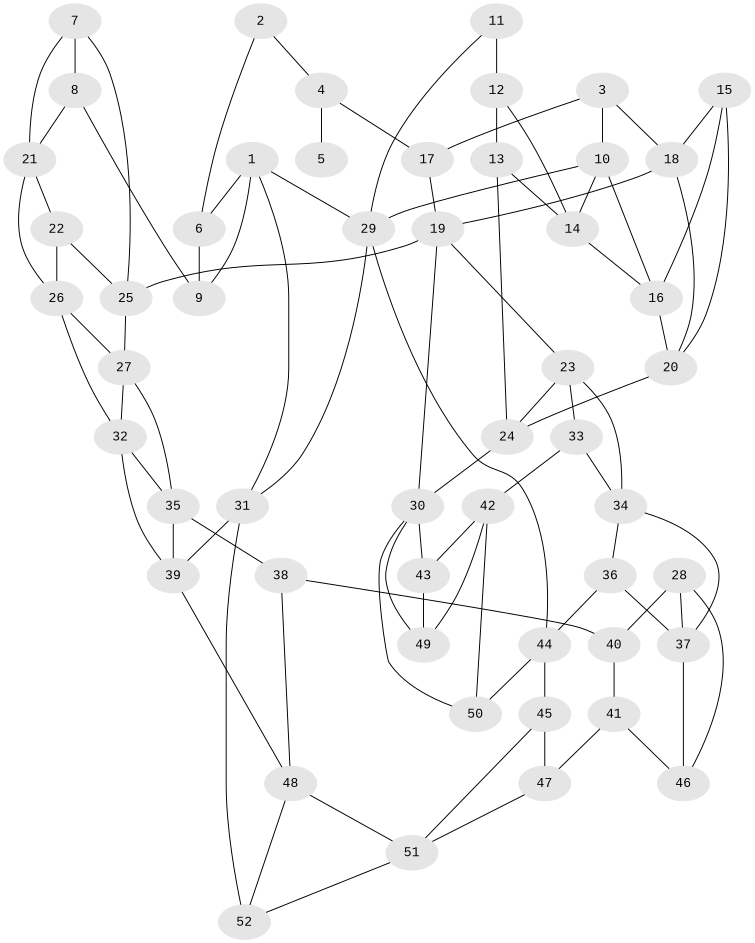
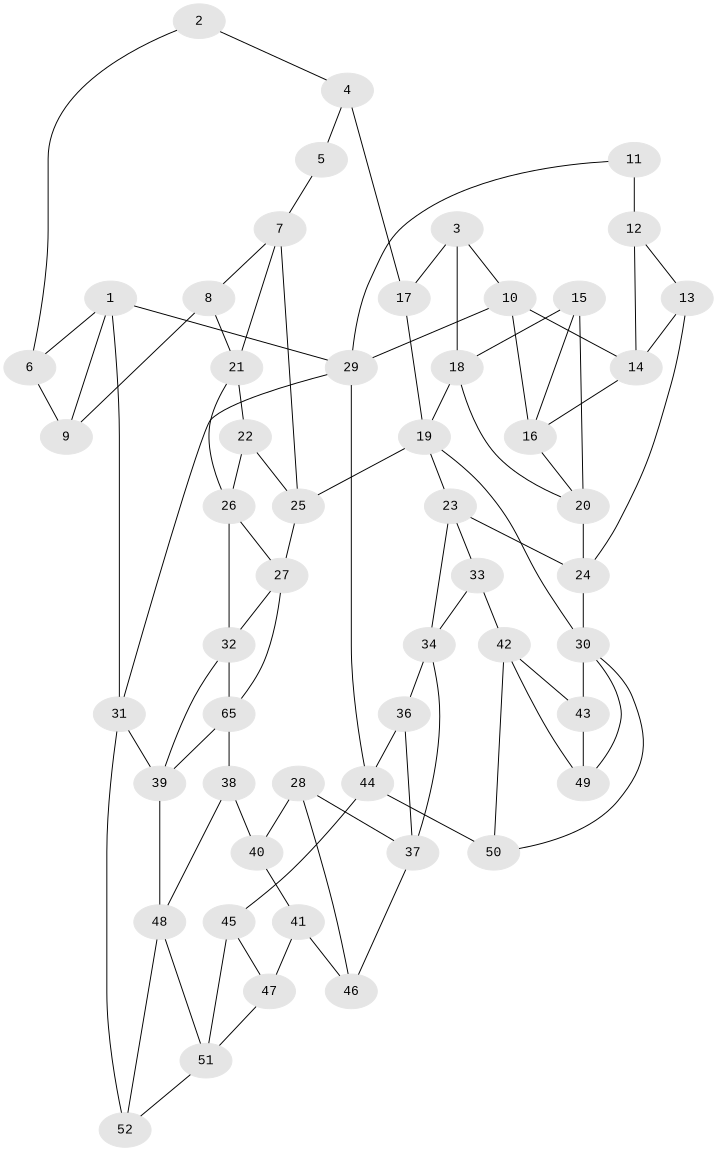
edge "5" -- "7": added
node "35": label "35" -> "65"
